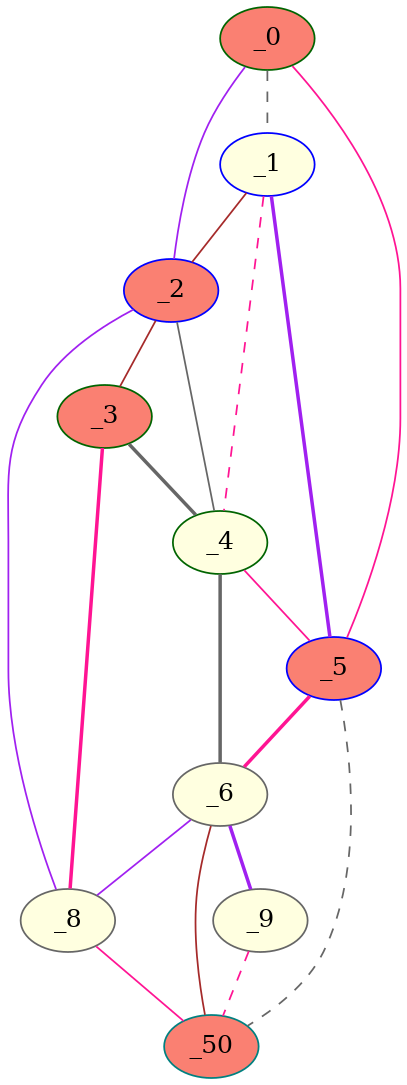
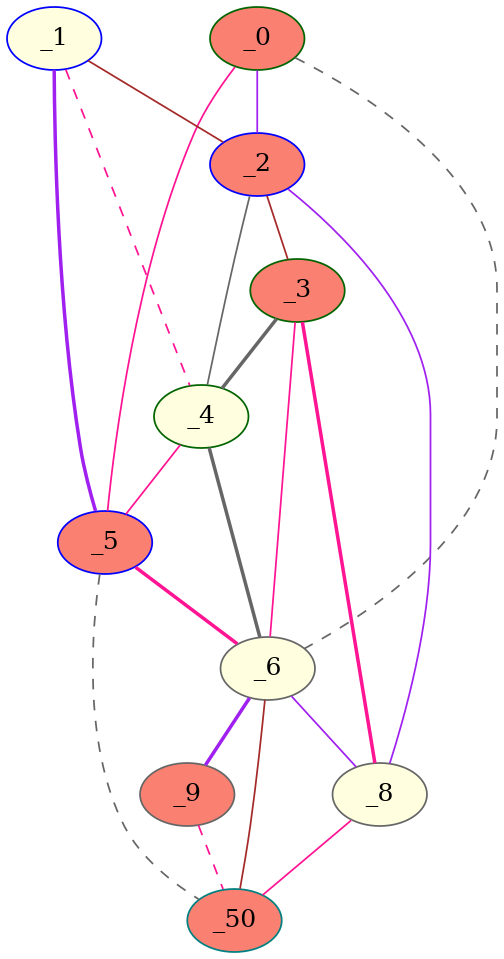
edge "_0" -- "_1": now "_0" -- "_6"
edge "_3" -- "_6": added
node "_9": fillcolor lightyellow -> salmon
